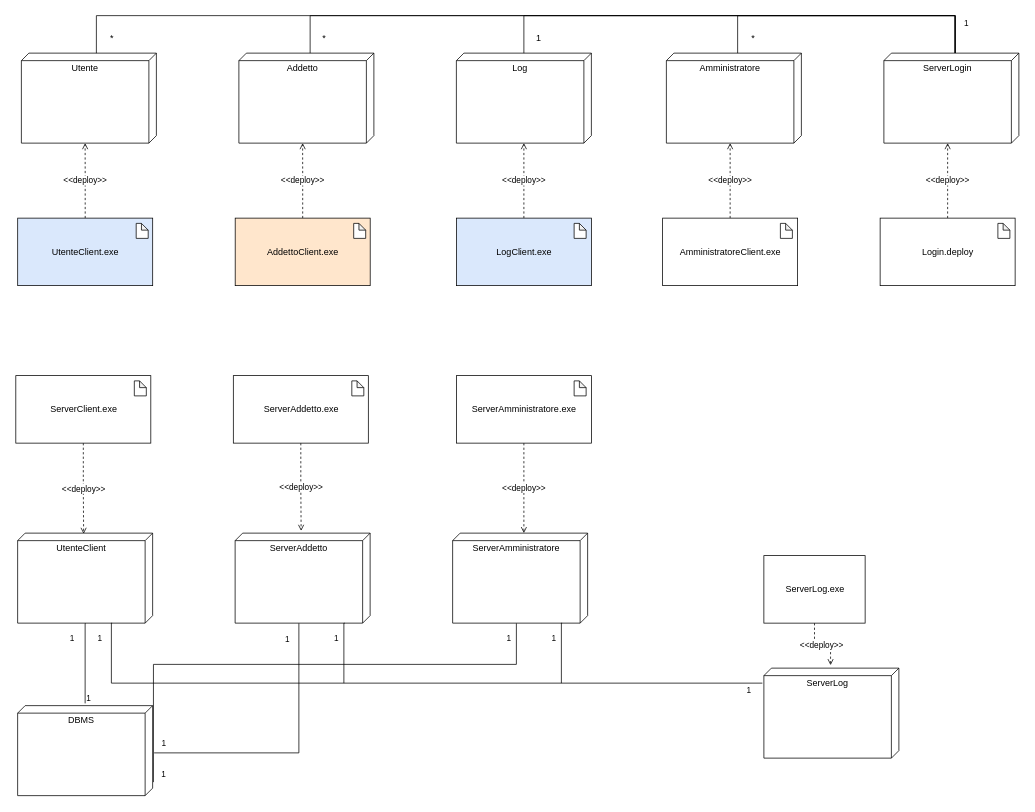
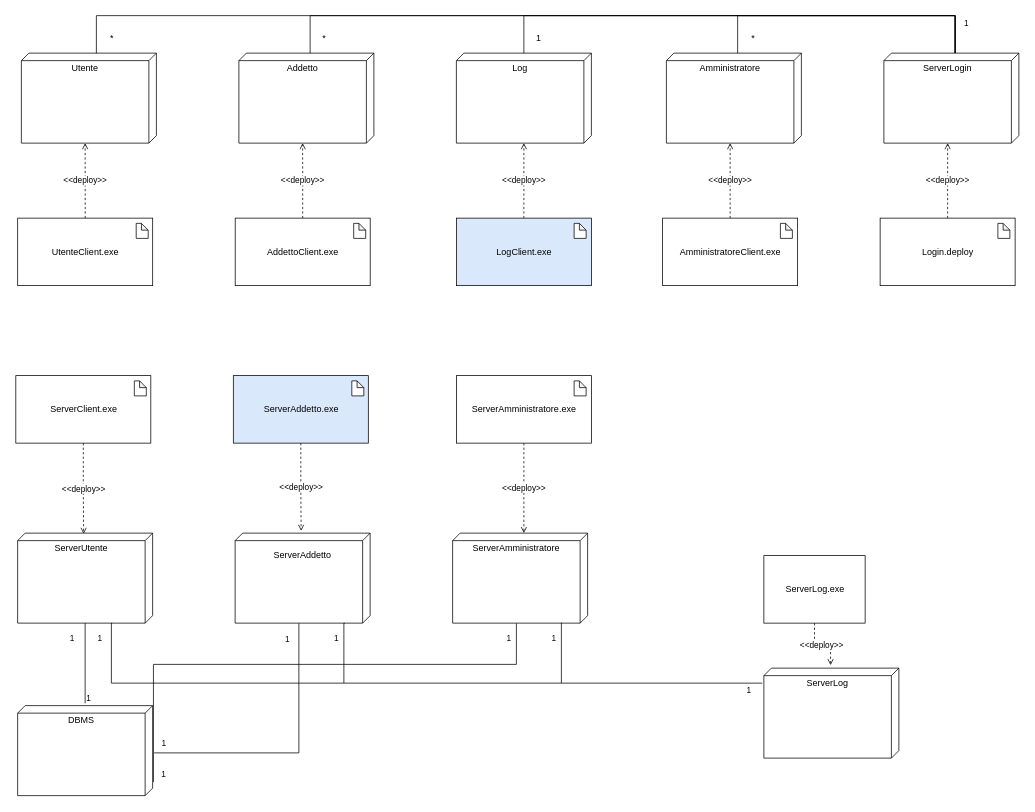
node "UtenteClient.exe": fillcolor #dae8fc -> #ffffff
node "AddettoClient.exe": fillcolor #ffe6cc -> #ffffff
node "ServerAddetto.exe": fillcolor #ffffff -> #dae8fc
node "UtenteClient": label "UtenteClient" -> "ServerUtente"
node "ServerAddetto": moved (299, 548) -> (303, 555)
